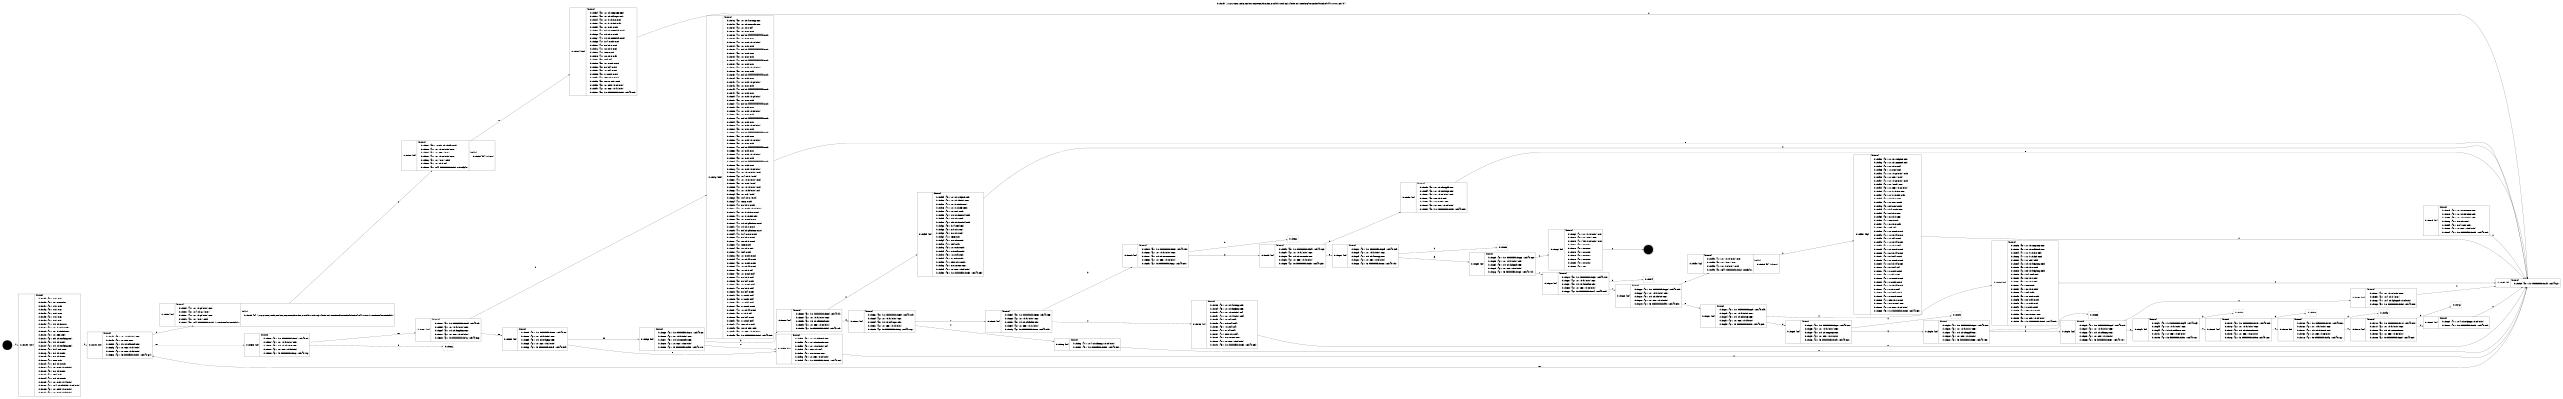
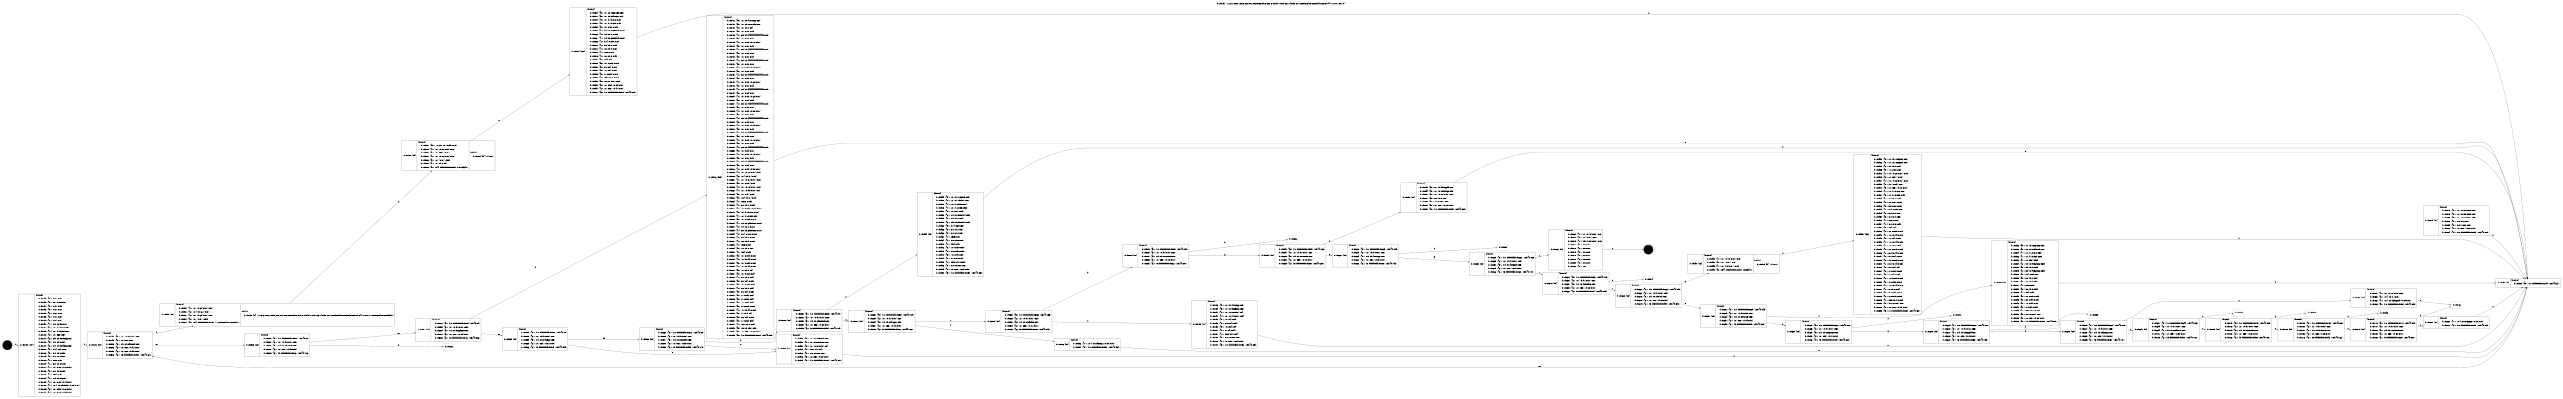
edge "0x401c57 [22]" -> "0x401d30 [5]": now "0x401c57 [22]" -> "0x401764"
